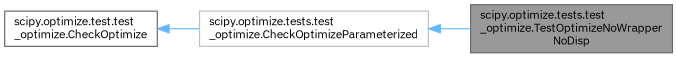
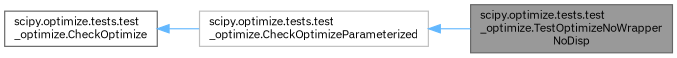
node "scipy.optimize.test.test _optimize.CheckOptimize": label "scipy.optimize.test.test _optimize.CheckOptimize" -> "scipy.optimize.tests.test _optimize.CheckOptimize"
